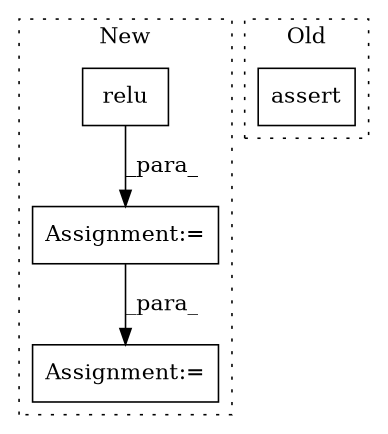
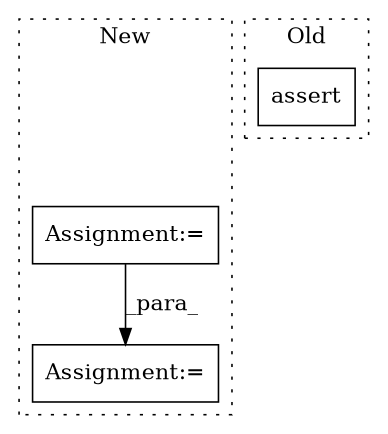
node "relu": removed
